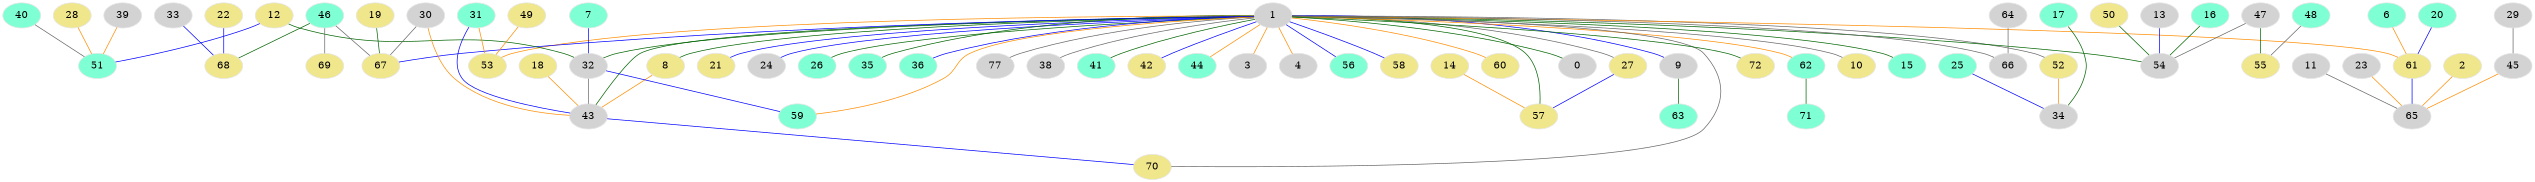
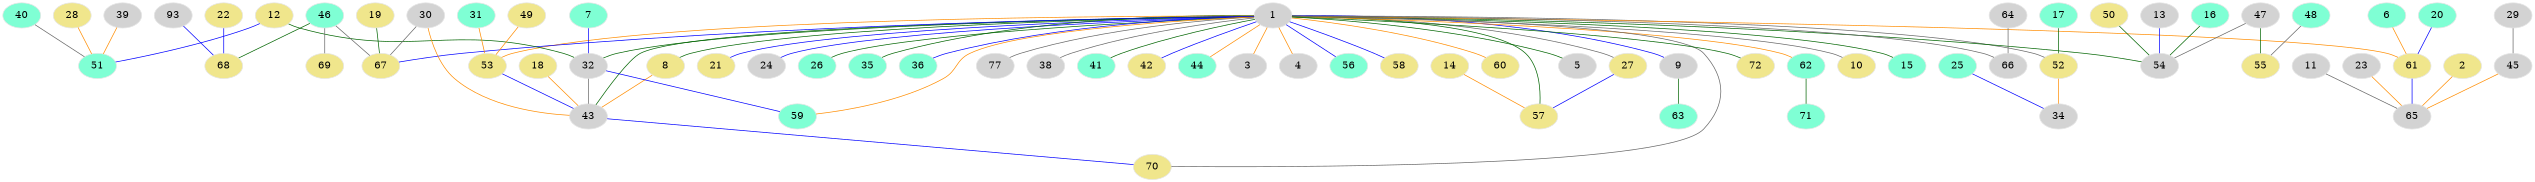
node "33": label "33" -> "93"
node "0": label "0" -> "5"
edge "17" -- "34": now "17" -- "52"
edge "31" -- "43": now "53" -- "43"
